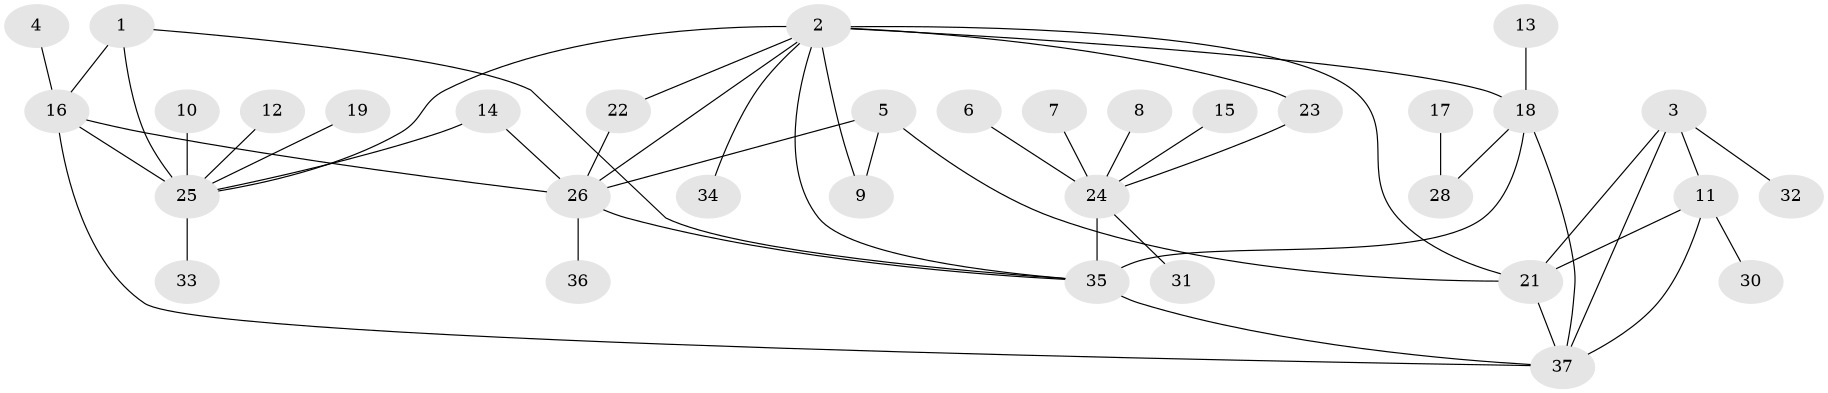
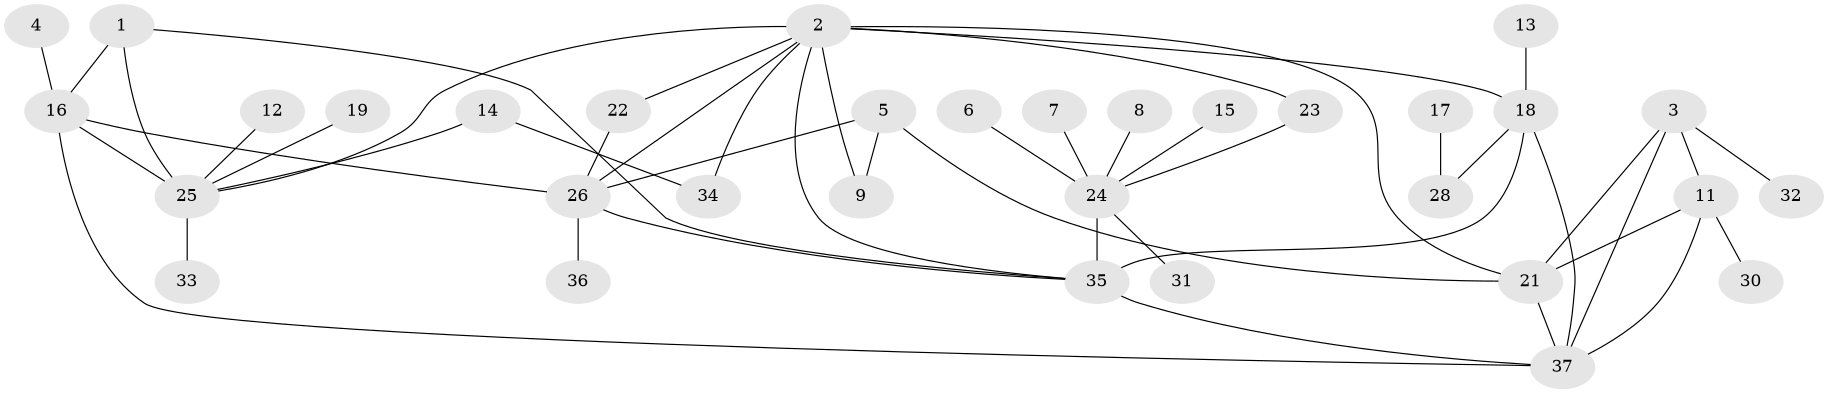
node "10": removed
edge "14" -- "26": now "14" -- "34"
